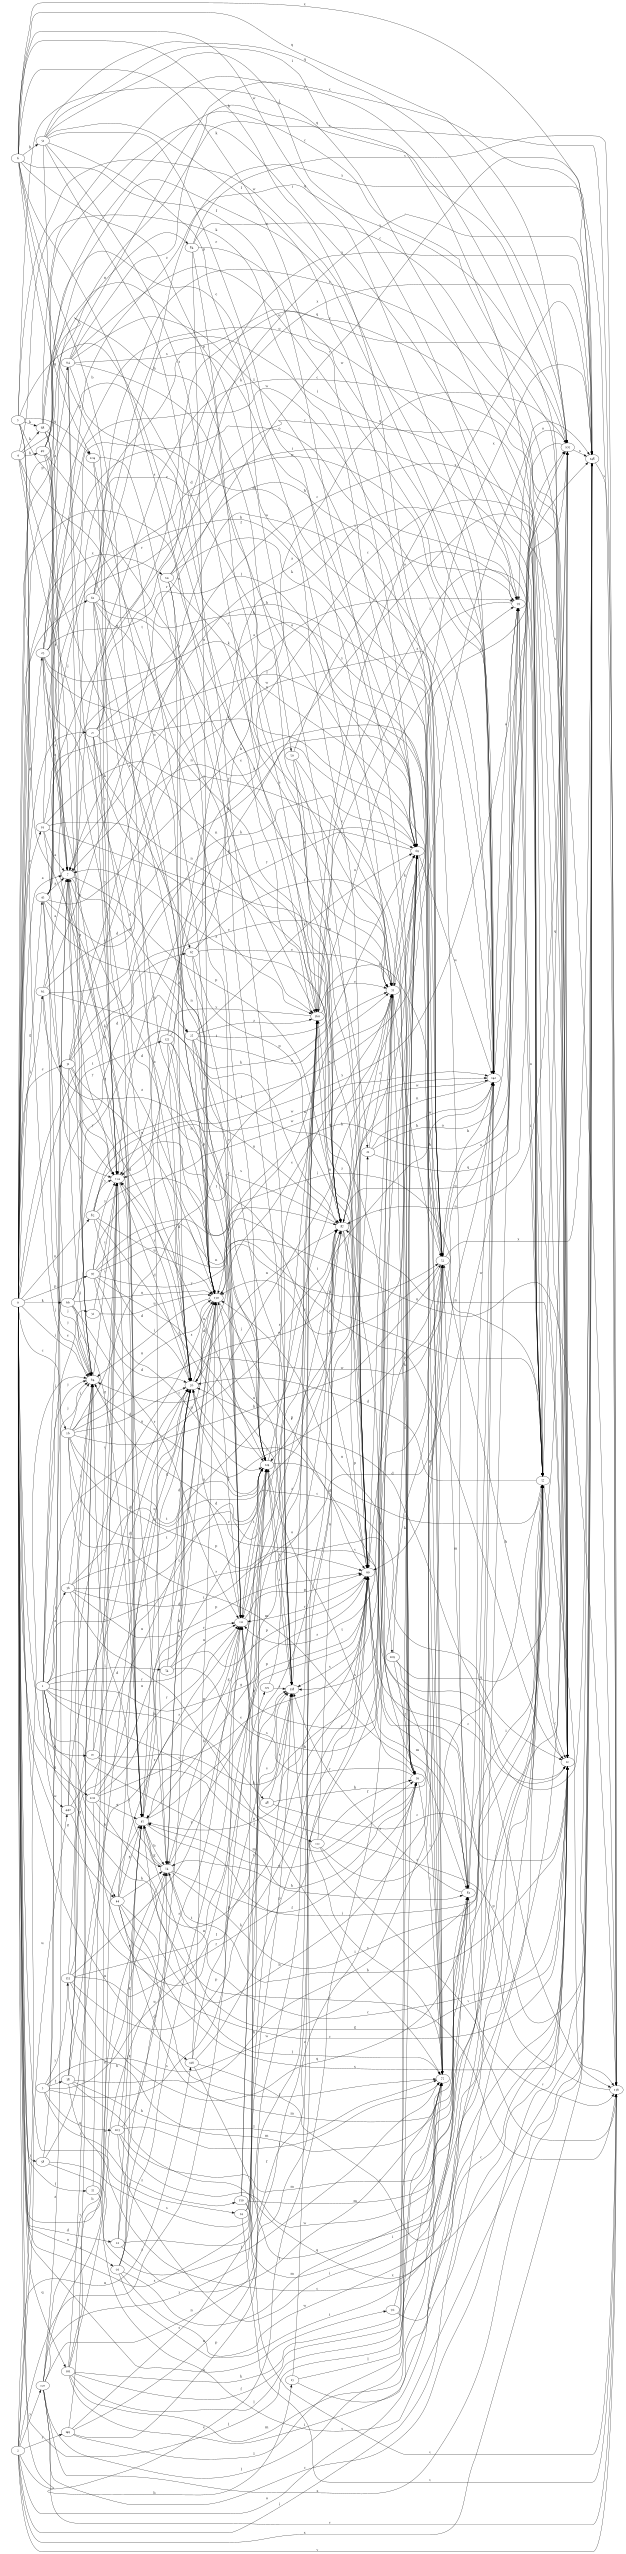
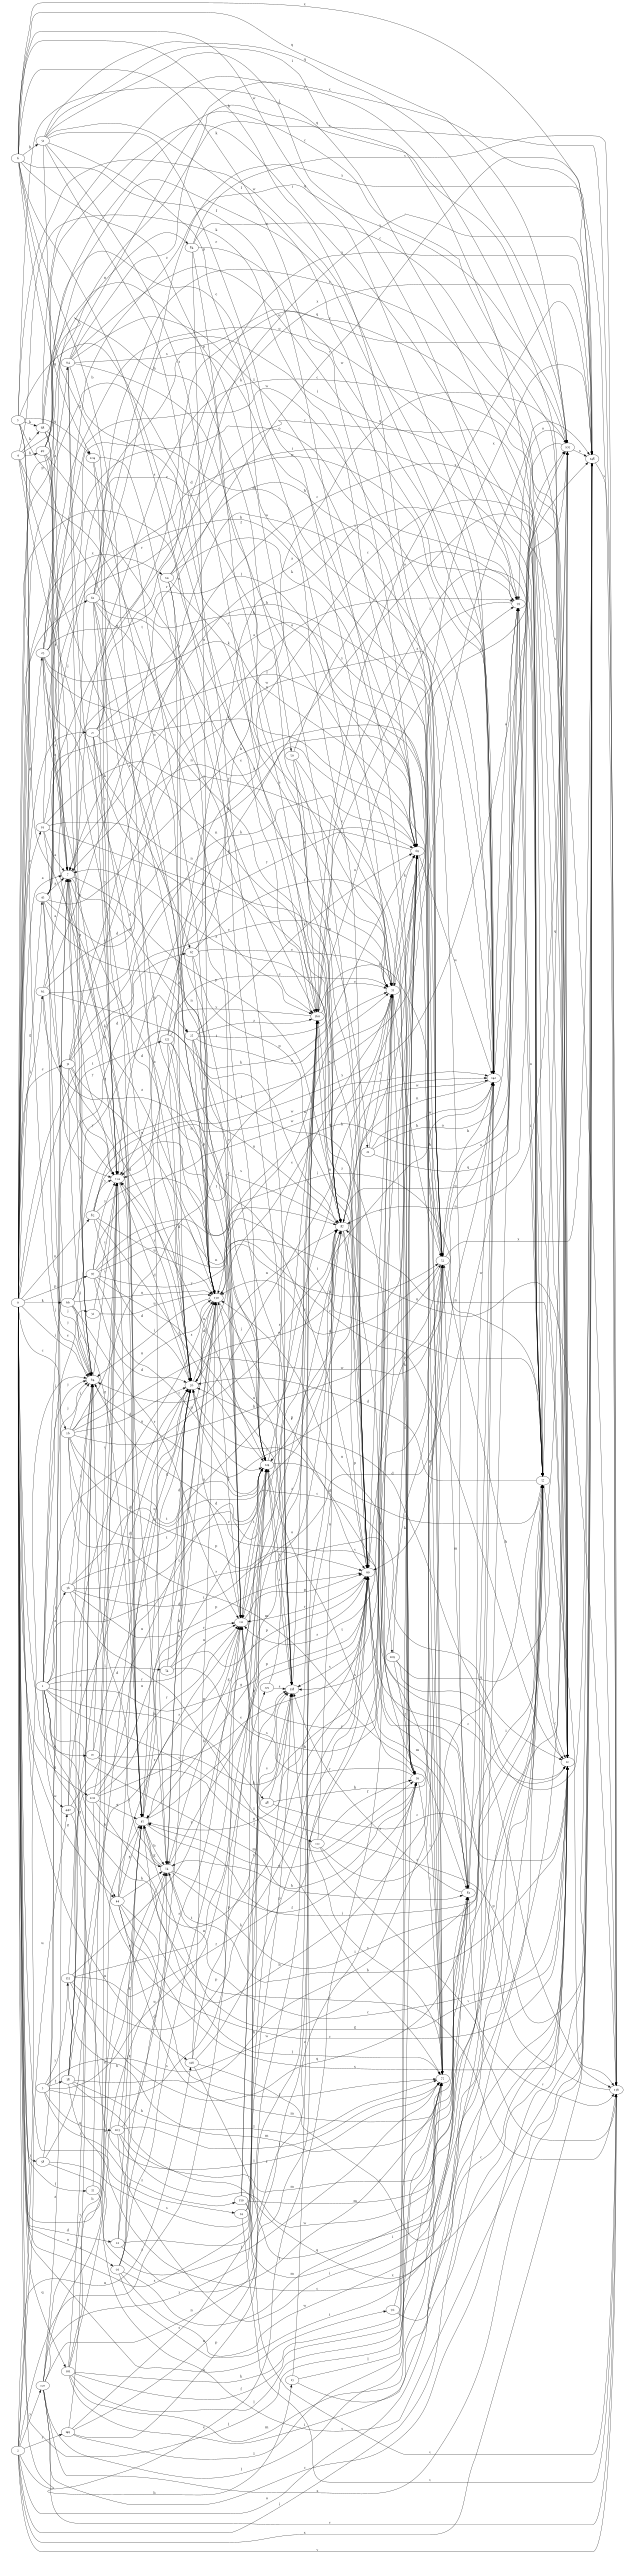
edge "123" -> "33": added, label "e"
edge "440" -> "21": now "440" -> "75"
edge "153" -> "64": now "38" -> "64"
